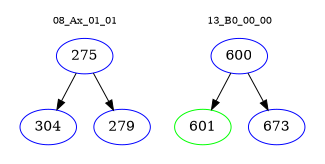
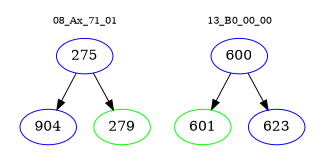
cluster "08_Ax_01_01": label "08_Ax_01_01" -> "08_Ax_71_01"
node "304": label "304" -> "904"
node "279": color blue -> green
node "673": label "673" -> "623"
